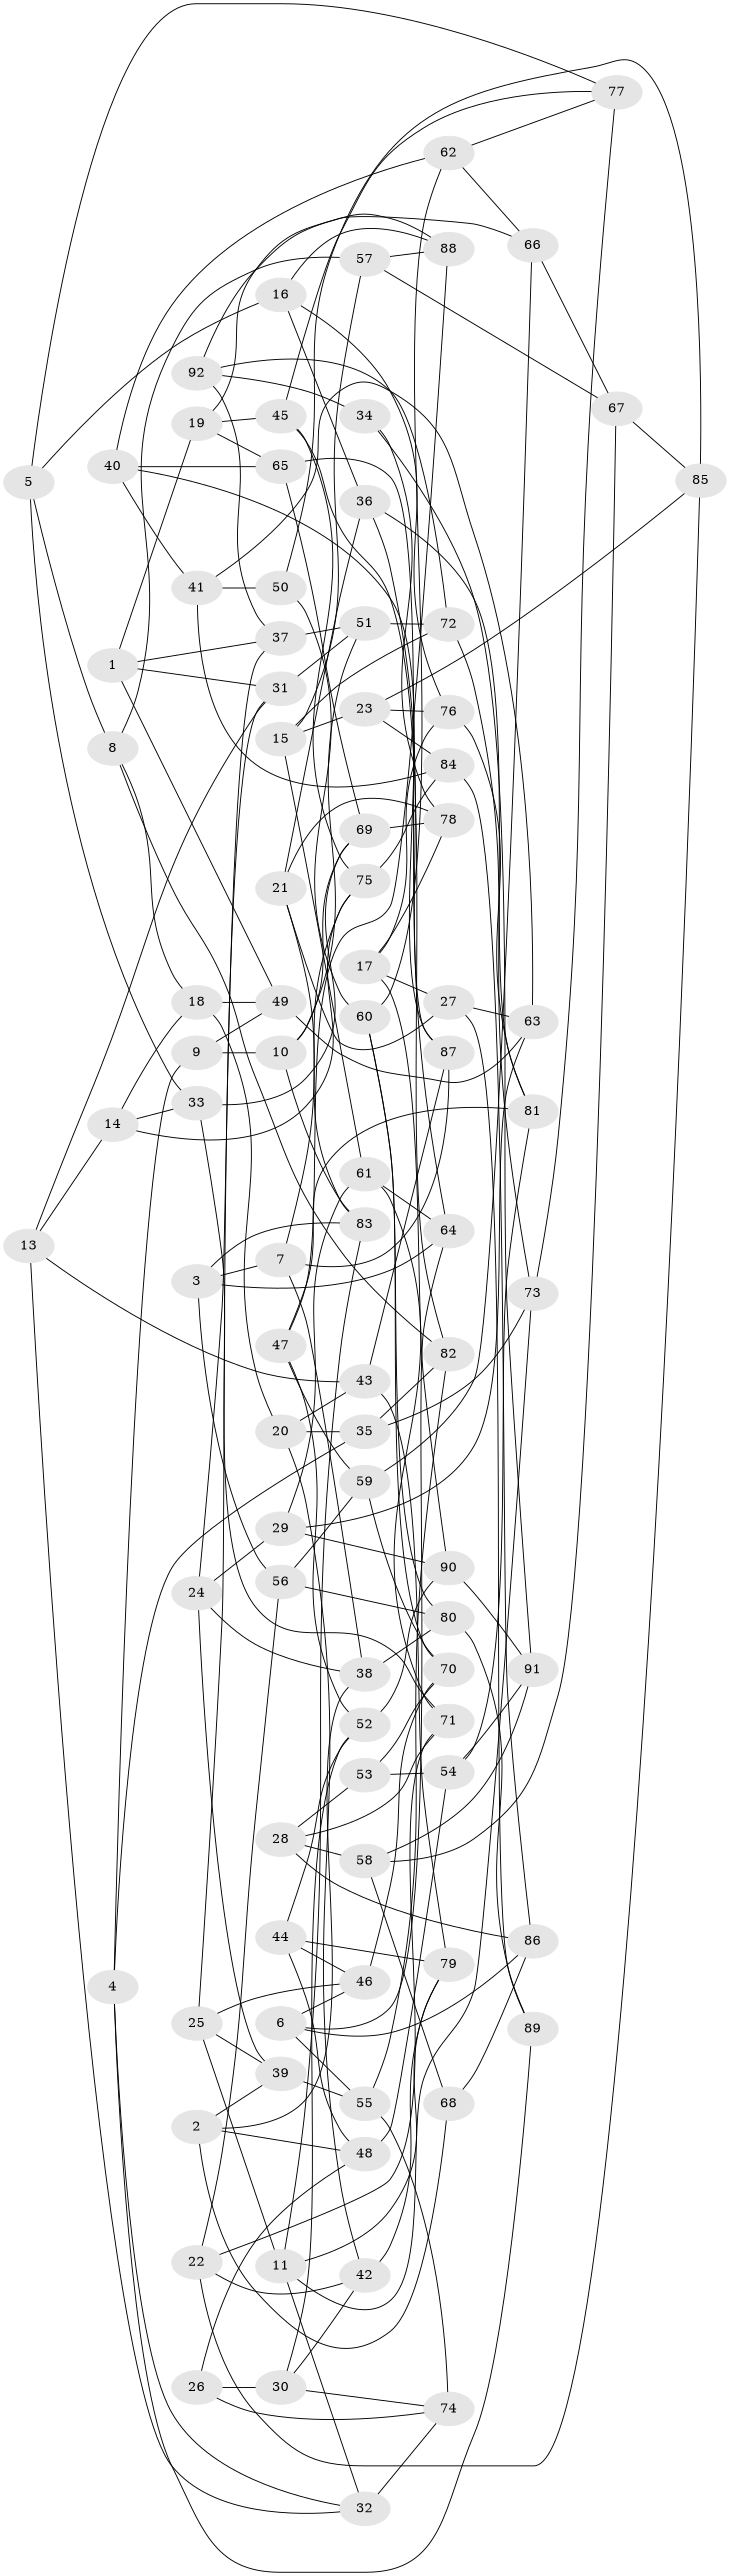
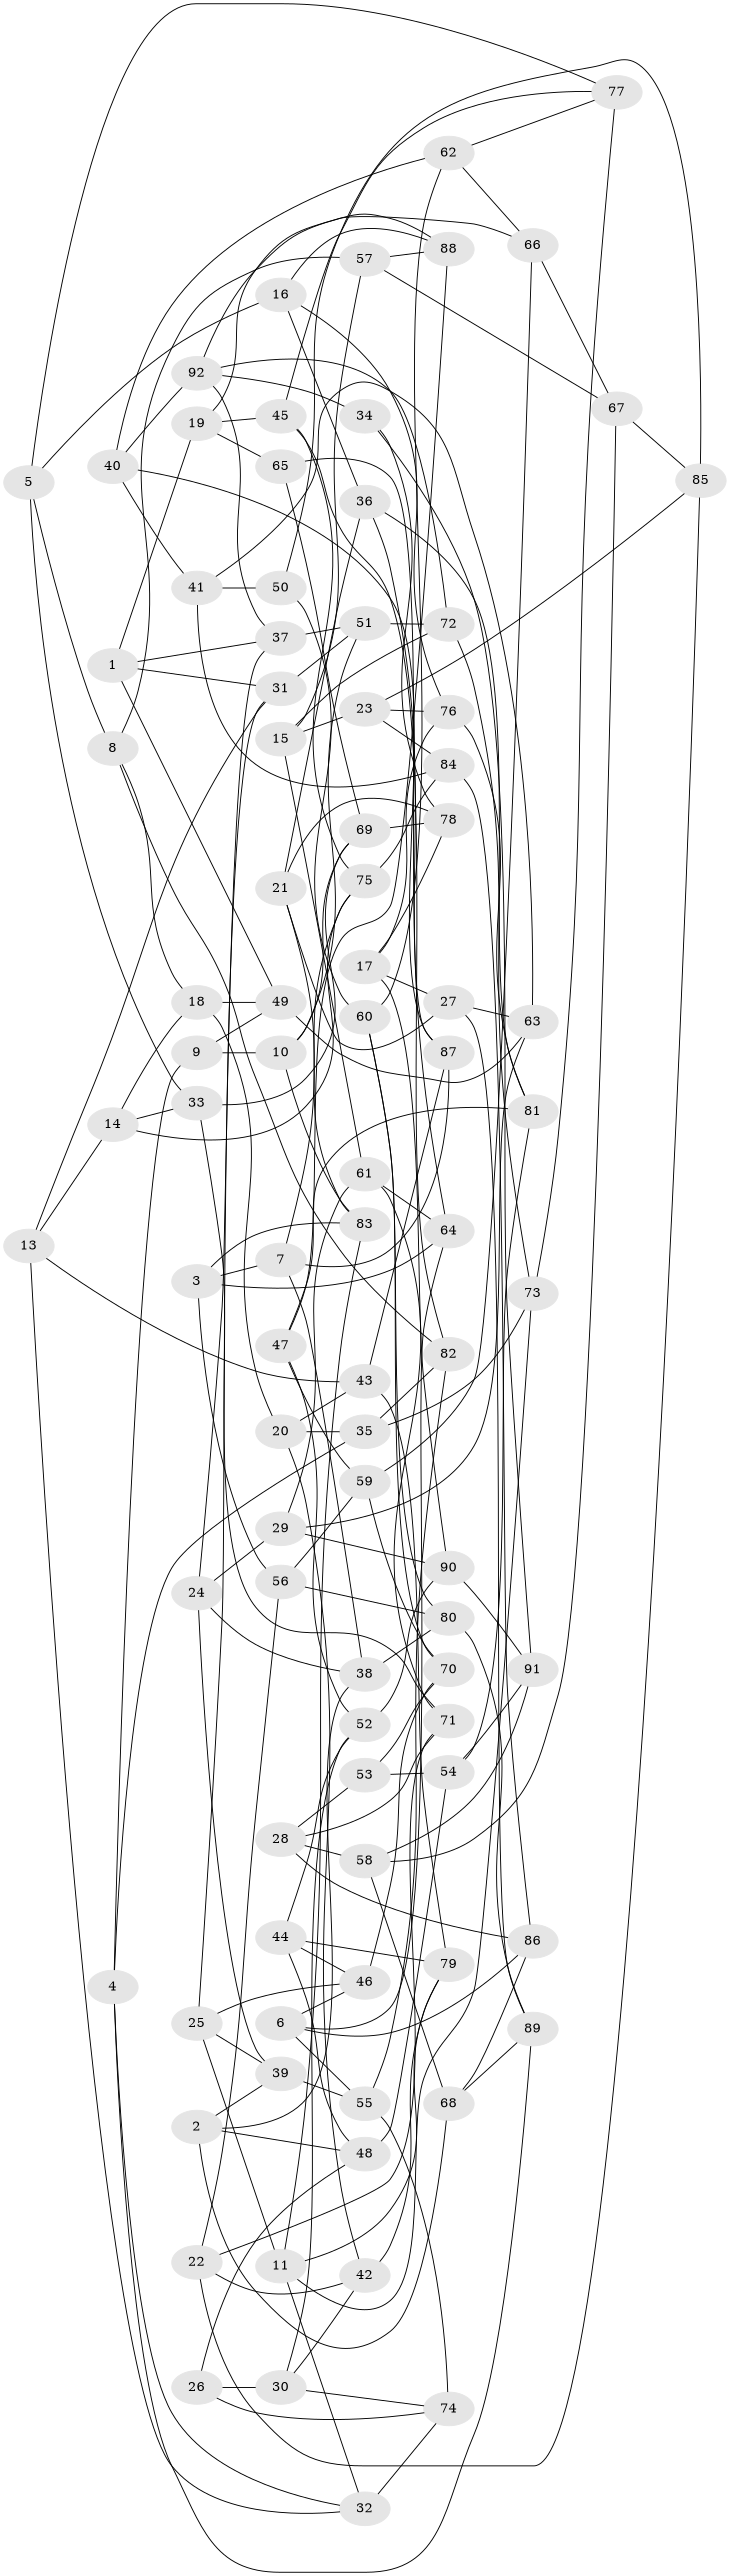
edge "40" -- "65": now "40" -- "92"
edge "89" -- "68": added
